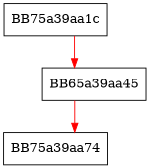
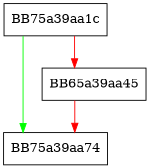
edge "BB75a39aa1c" -> "BB75a39aa74": added
